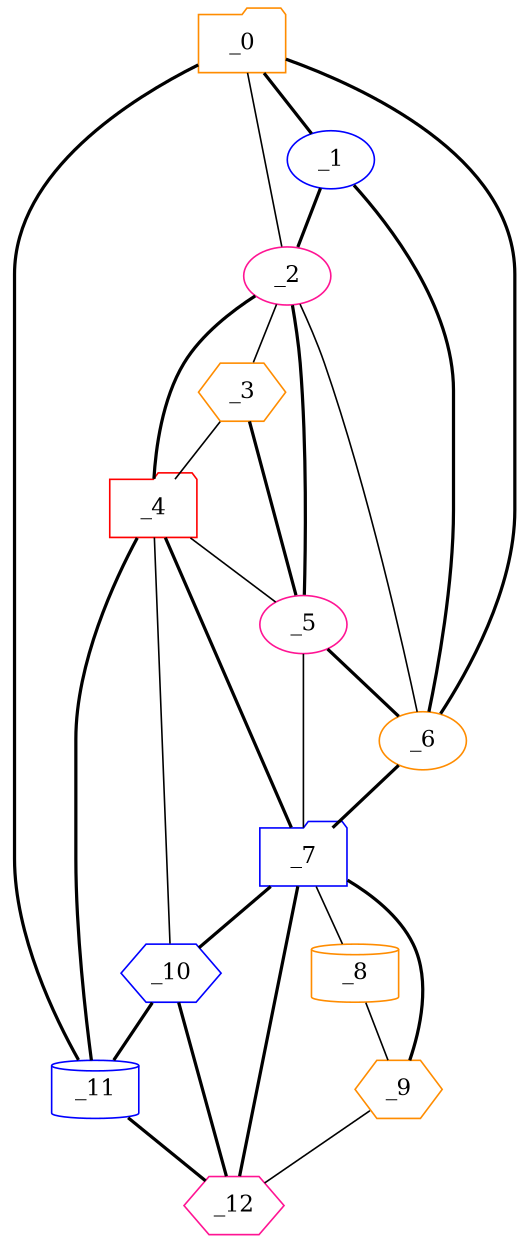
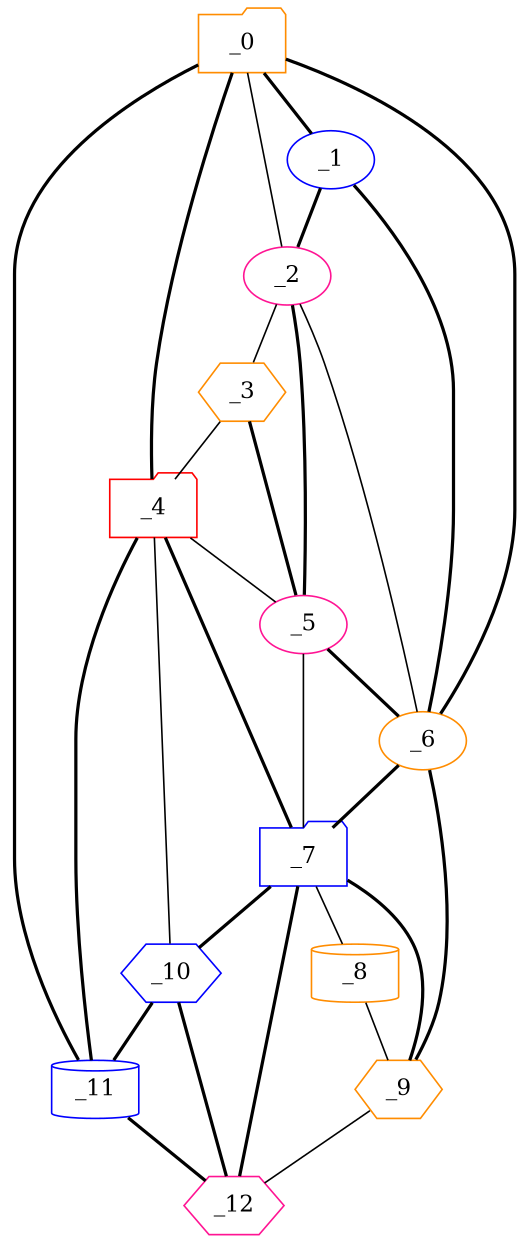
edge "_2" -- "_4": now "_0" -- "_4"
edge "_6" -- "_9": added
